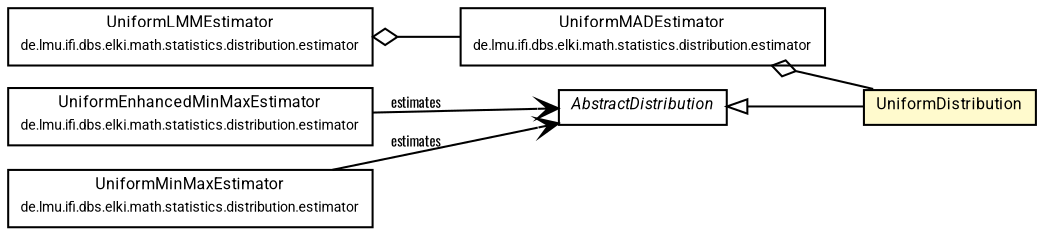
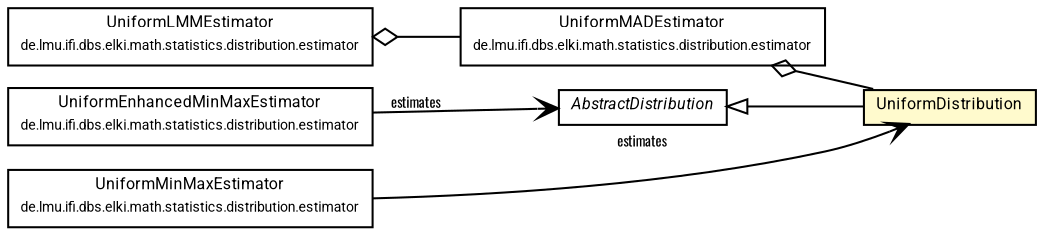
edge "UniformMinMaxEstimator" -> "AbstractDistribution": now "UniformMinMaxEstimator" -> "UniformDistribution"
